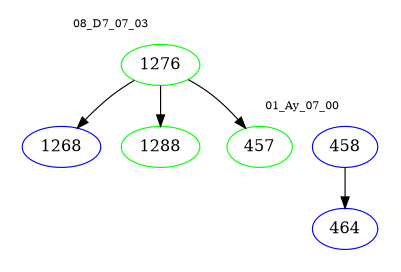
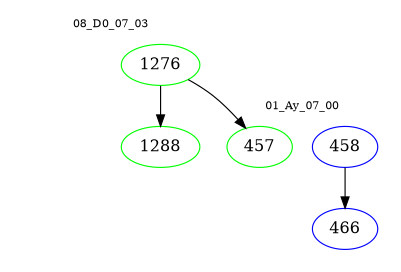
cluster "08_D7_07_03": label "08_D7_07_03" -> "08_D0_07_03"
node "1268": removed
node "464": label "464" -> "466"
